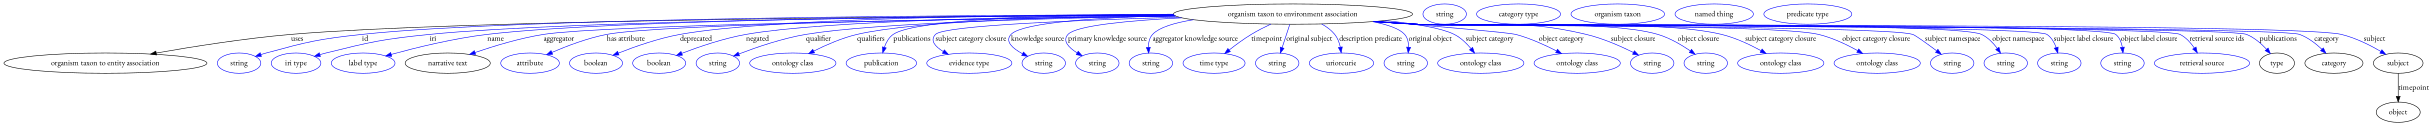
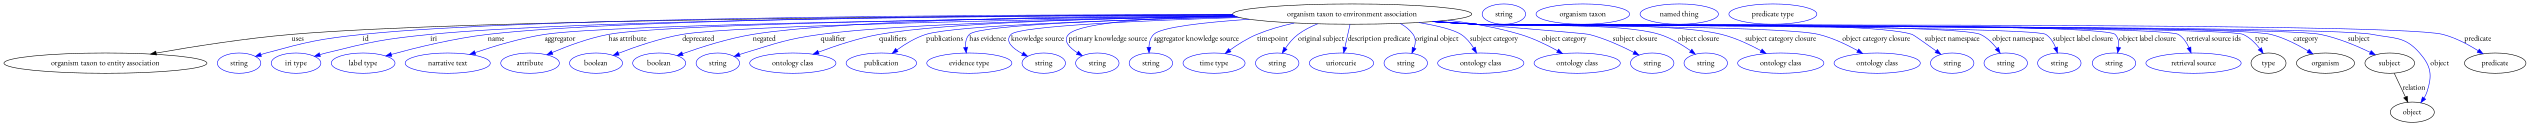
node "category type": removed
edge "organism taxon to environment association" -> "object": added, label "object"
edge "organism taxon to environment association" -> "evidence type": label "subject category closure" -> "has evidence"
edge "organism taxon to environment association" -> "type": label "publications" -> "type"
node "narrative text": color black -> blue
node "category": label "category" -> "organism"
node "predicate": added
edge "subject" -> "object": label "timepoint" -> "relation"
